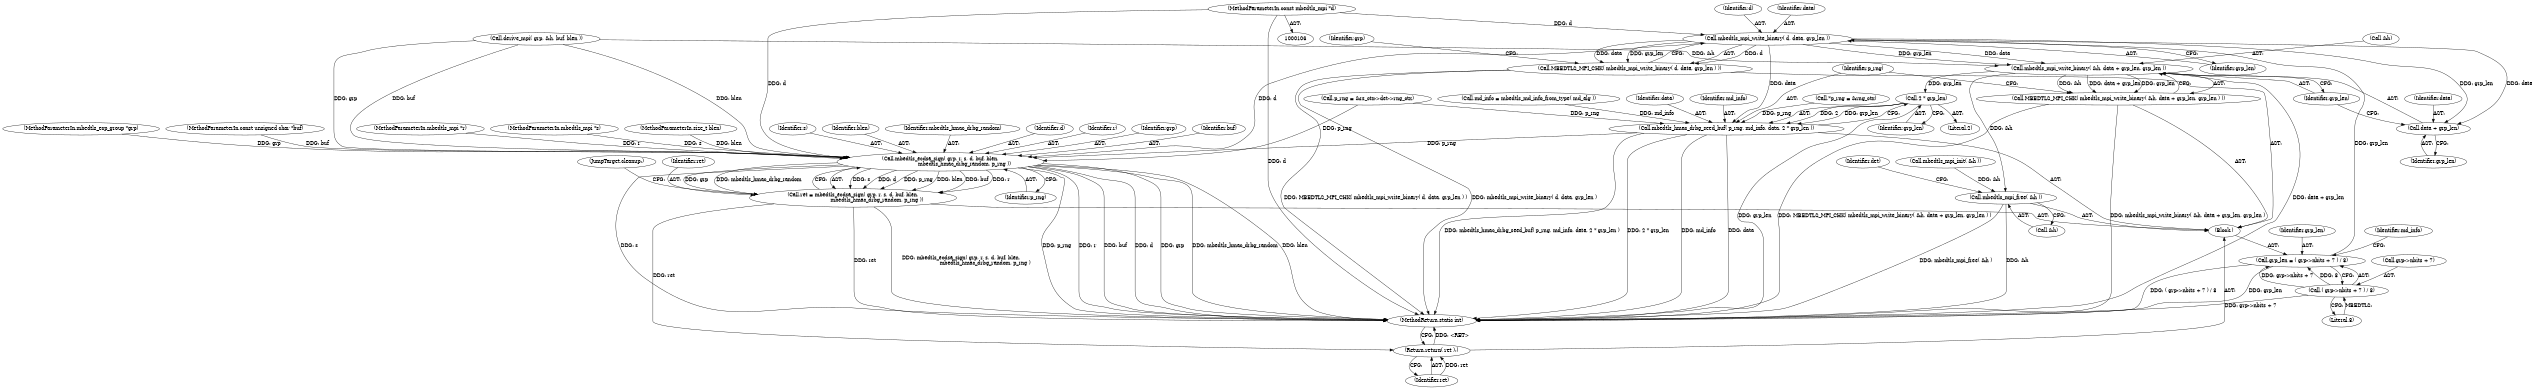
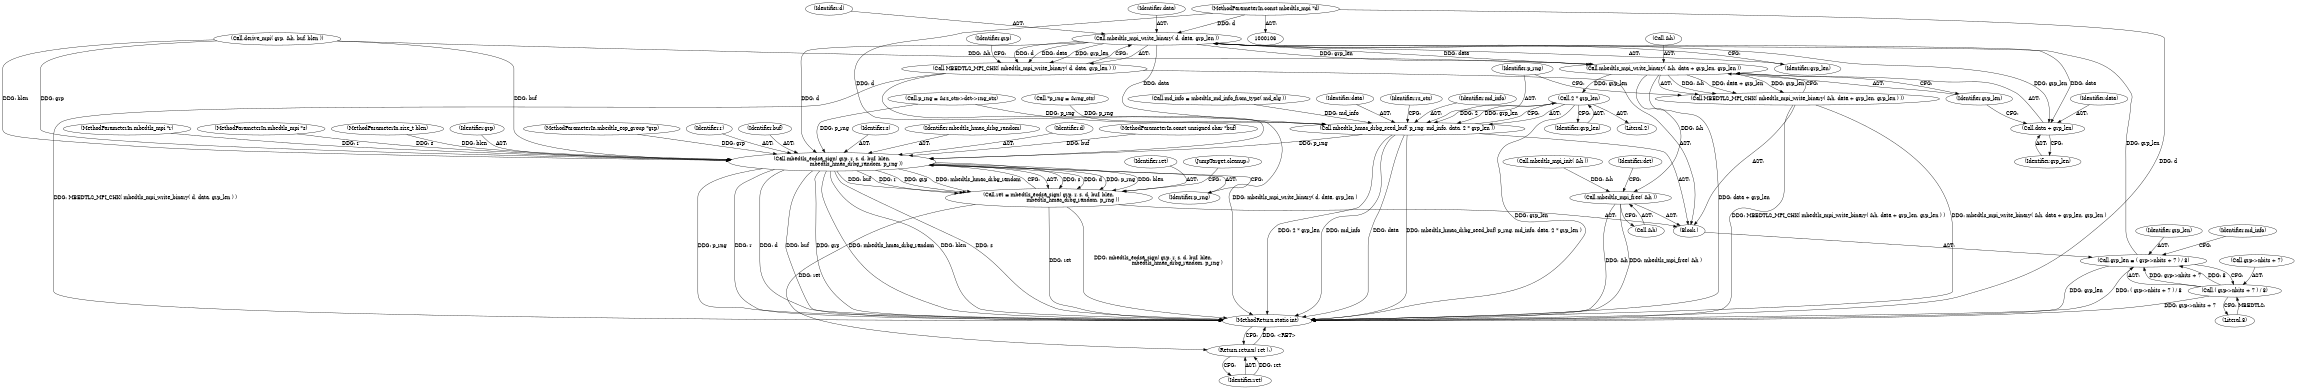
node "(Identifier,rs_ctx)": added
node "(Identifier,blen)": removed
edge "(Return,return( ret );)" -> "(Block,)": removed, label "AST:"
